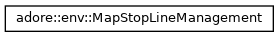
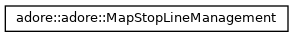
node "adore::env::MapStopLineManagement": label "adore::env::MapStopLineManagement" -> "adore::adore::MapStopLineManagement"
